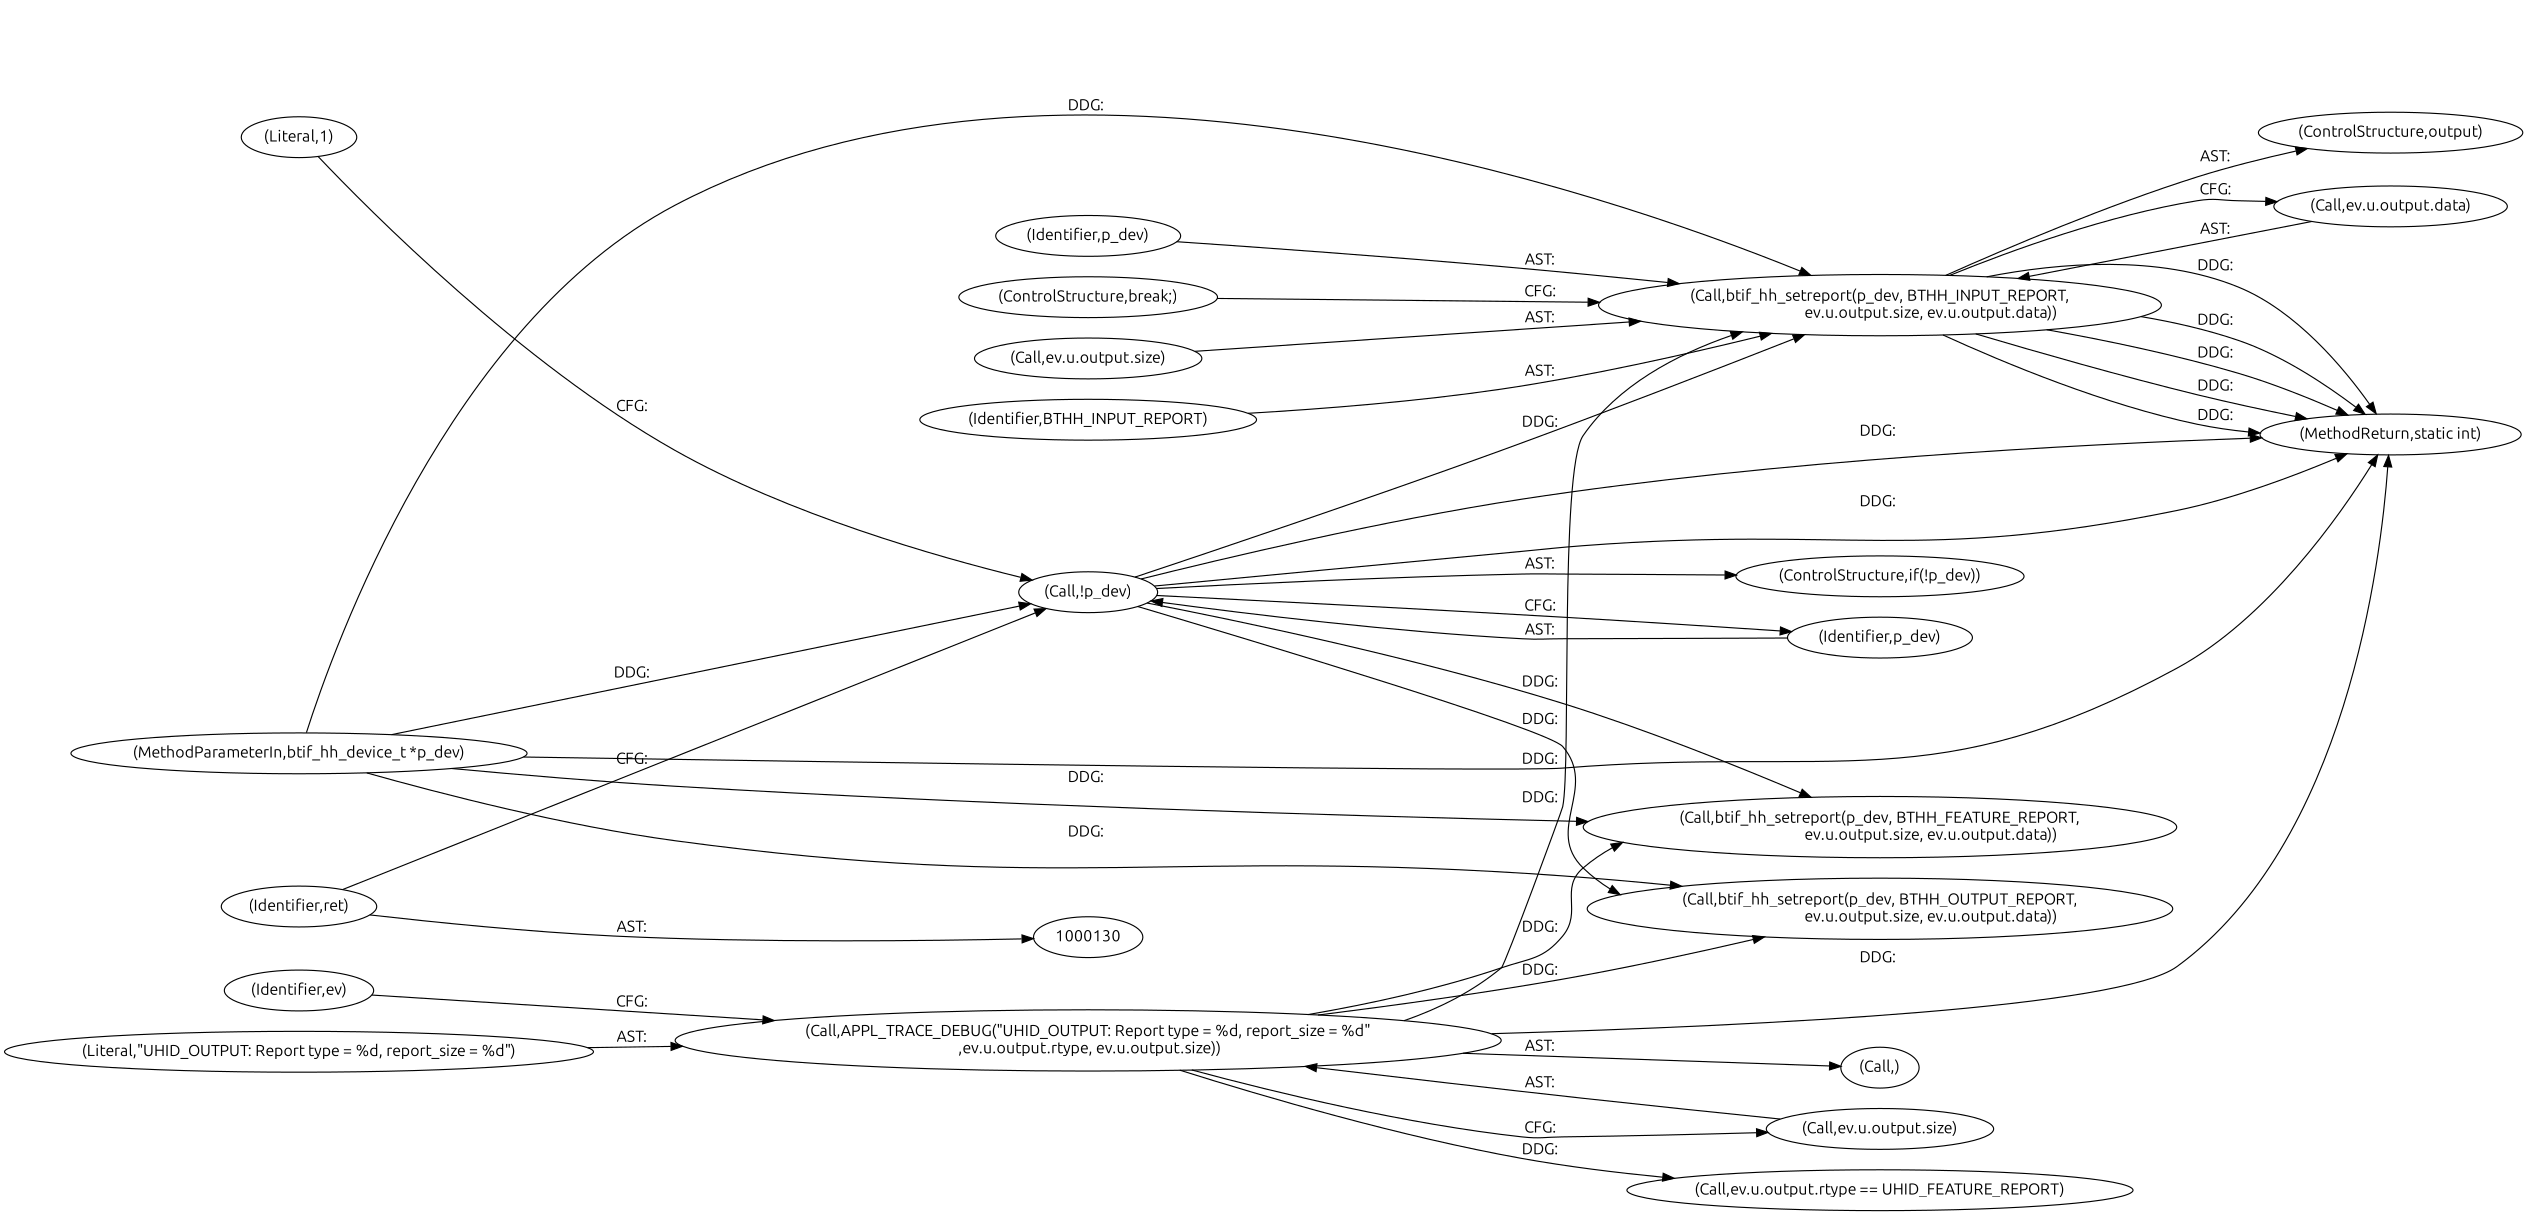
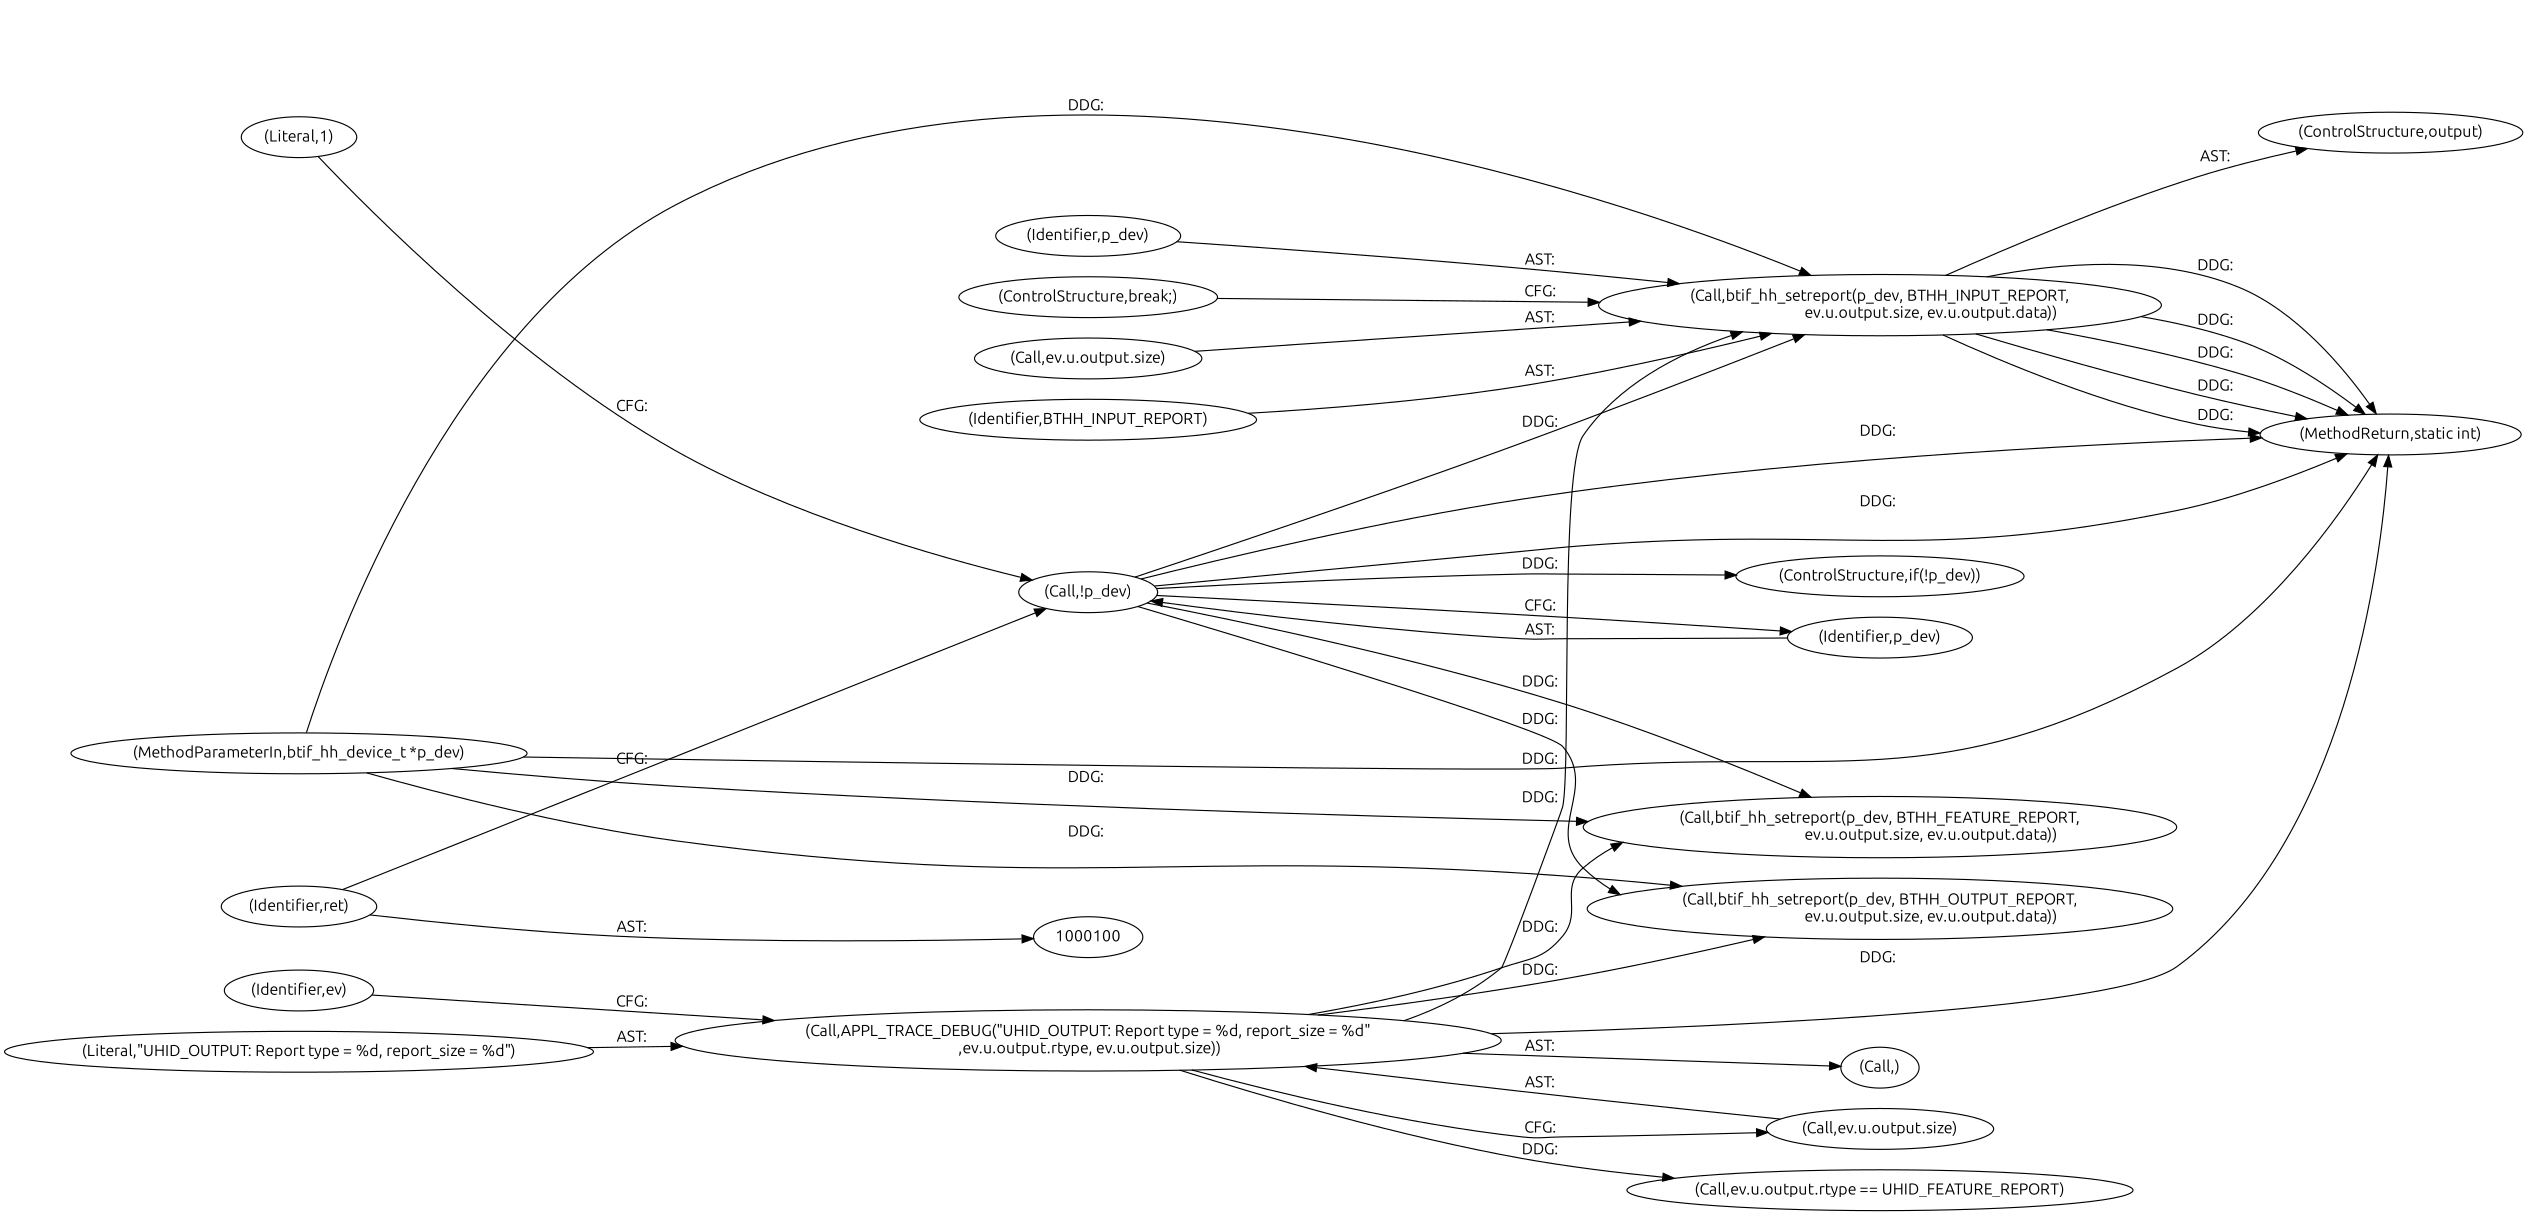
node "(Call,ev.u.output.data)": removed
edge "(Call,!p_dev)" -> "(ControlStructure,if(!p_dev))": label "AST: " -> "DDG: "
edge "(MethodParameterIn,btif_hh_device_t *p_dev)" -> "(Call,!p_dev)": removed, label "DDG:"
node "1000130": label "1000130" -> "1000100"
